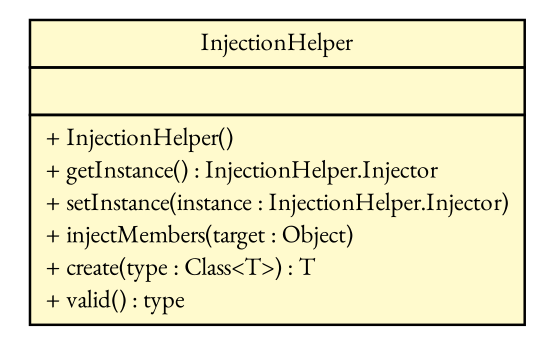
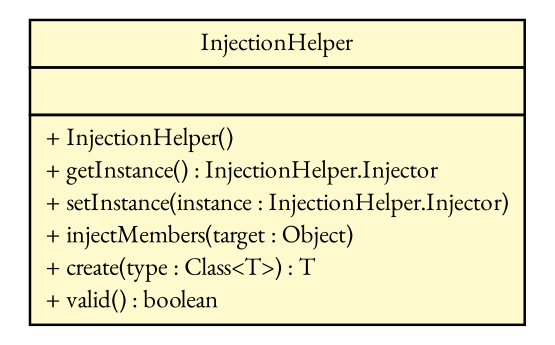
node "InjectionHelper": text "+ valid() : type" -> "+ valid() : boolean"
